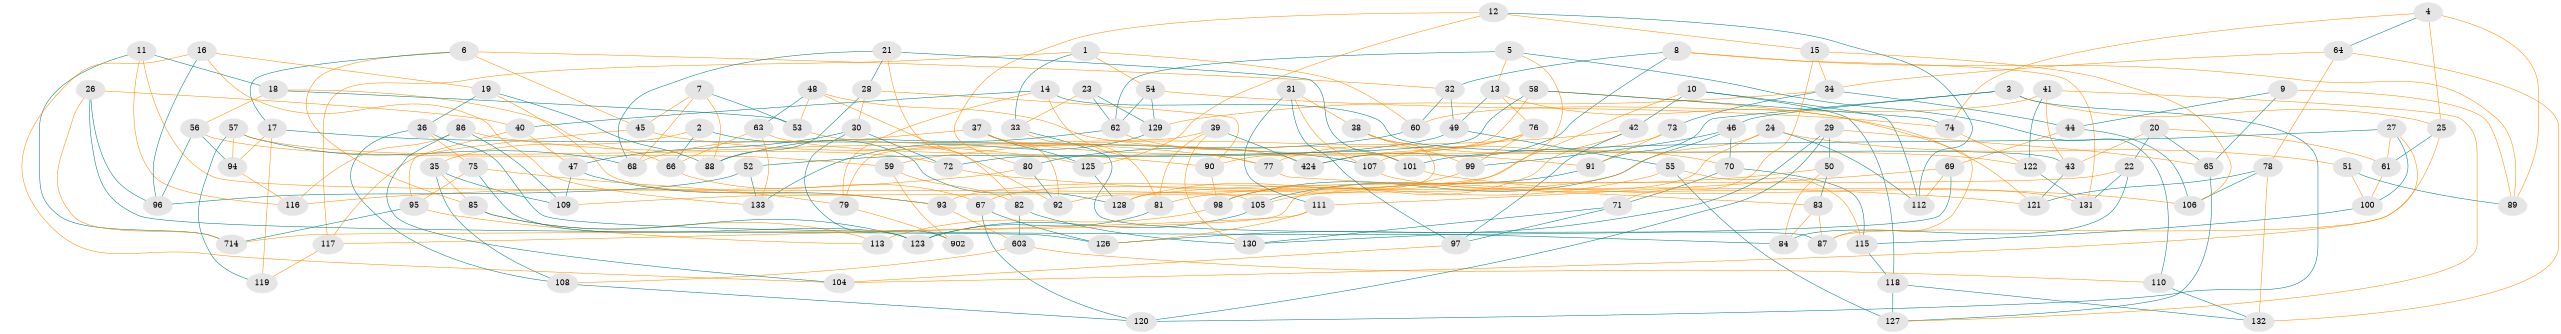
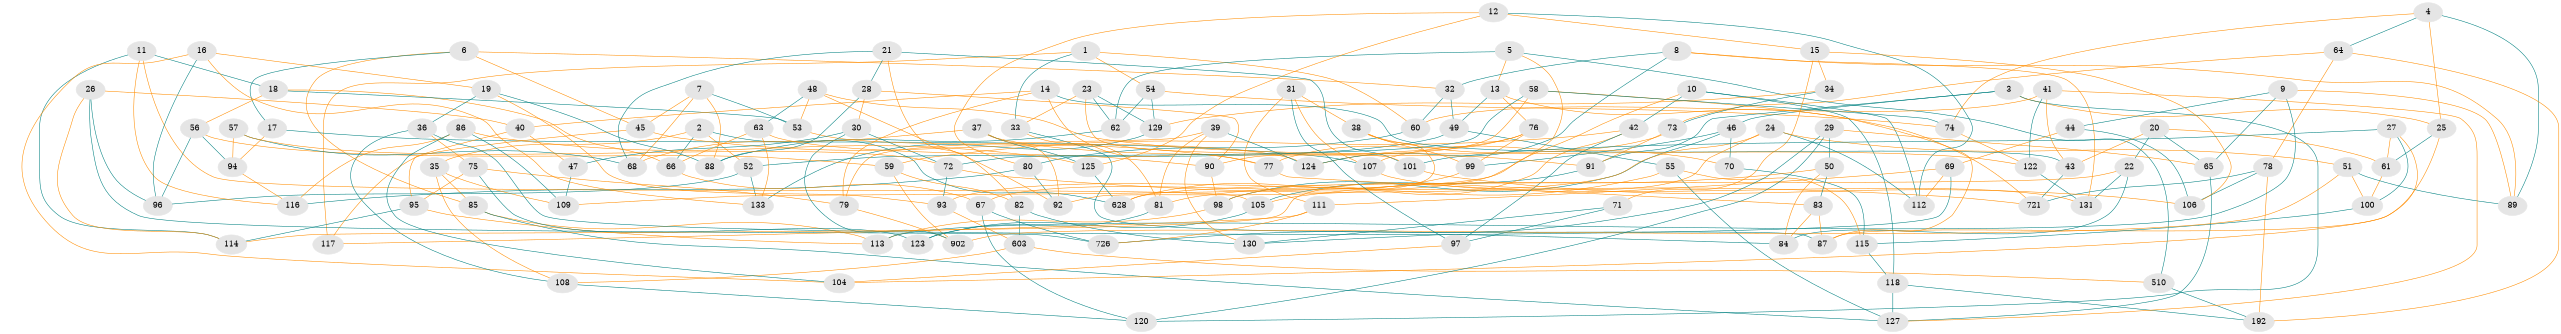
edge "64" -- "34": now "64" -- "73"
edge "4" -- "89": color darkorange -> teal
edge "34" -- "44": removed
edge "14" -- "40": color teal -> darkorange
edge "2" -- "52": added
edge "62" -- "101": now "23" -- "101"
edge "31" -- "111": color teal -> darkorange
node "424": label "424" -> "124"
edge "35" -- "109": color teal -> darkorange
edge "70" -- "71": removed
edge "80" -- "116": color darkorange -> teal
edge "47" -- "93": now "72" -- "93"
node "128": label "128" -> "628"
node "121": label "121" -> "721"
edge "85" -- "123": now "85" -- "127"
edge "9" -- "113": added
edge "51" -- "902": added
edge "35" -- "108": color teal -> darkorange
node "714": label "714" -> "114"
node "126": label "126" -> "726"
node "119": removed
node "110": label "110" -> "510"
node "132": label "132" -> "192"
